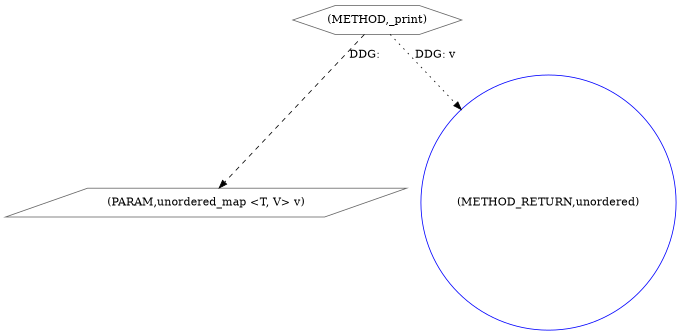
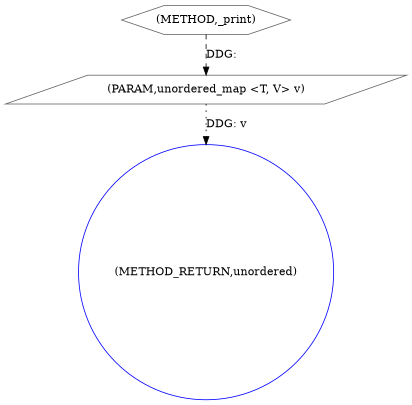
edge "(METHOD,_print)" -> "(METHOD_RETURN,unordered)": now "(PARAM,unordered_map <T, V> v)" -> "(METHOD_RETURN,unordered)"
